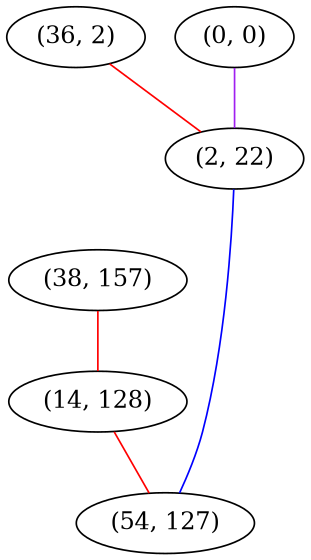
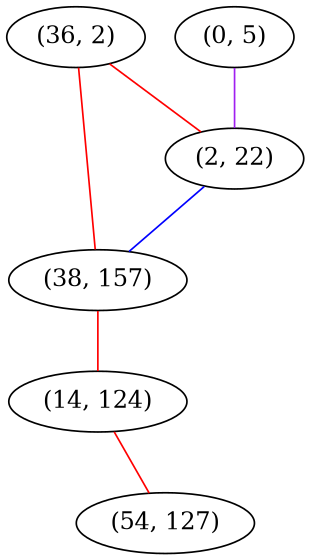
node "(0, 0)": label "(0, 0)" -> "(0, 5)"
edge "(36, 2)" -- "(38, 157)": added
edge "(2, 22)" -- "(54, 127)": now "(2, 22)" -- "(38, 157)"
node "(14, 128)": label "(14, 128)" -> "(14, 124)"
